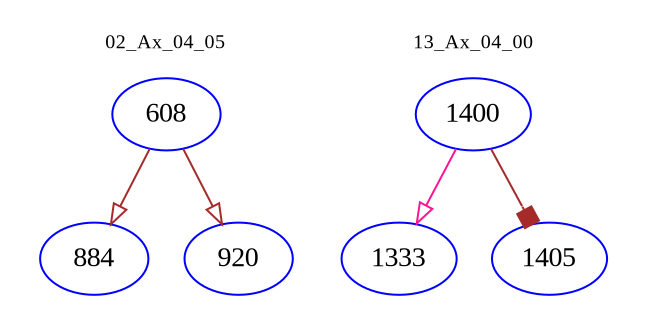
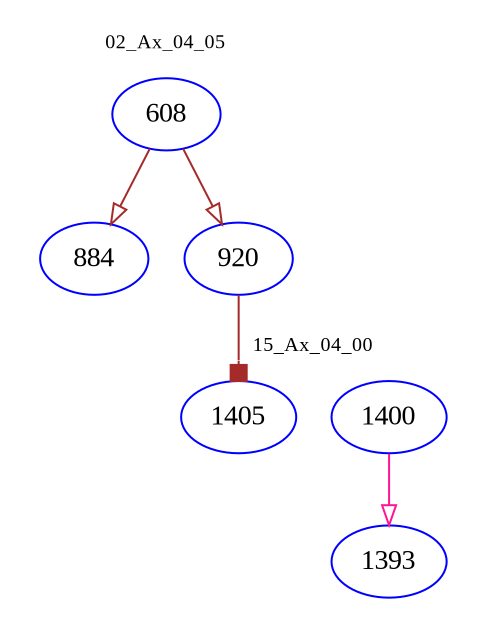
cluster "13_Ax_04_00": label "13_Ax_04_00" -> "15_Ax_04_00"
edge "1400" -> "1405": now "920" -> "1405"
node "1333": label "1333" -> "1393"
